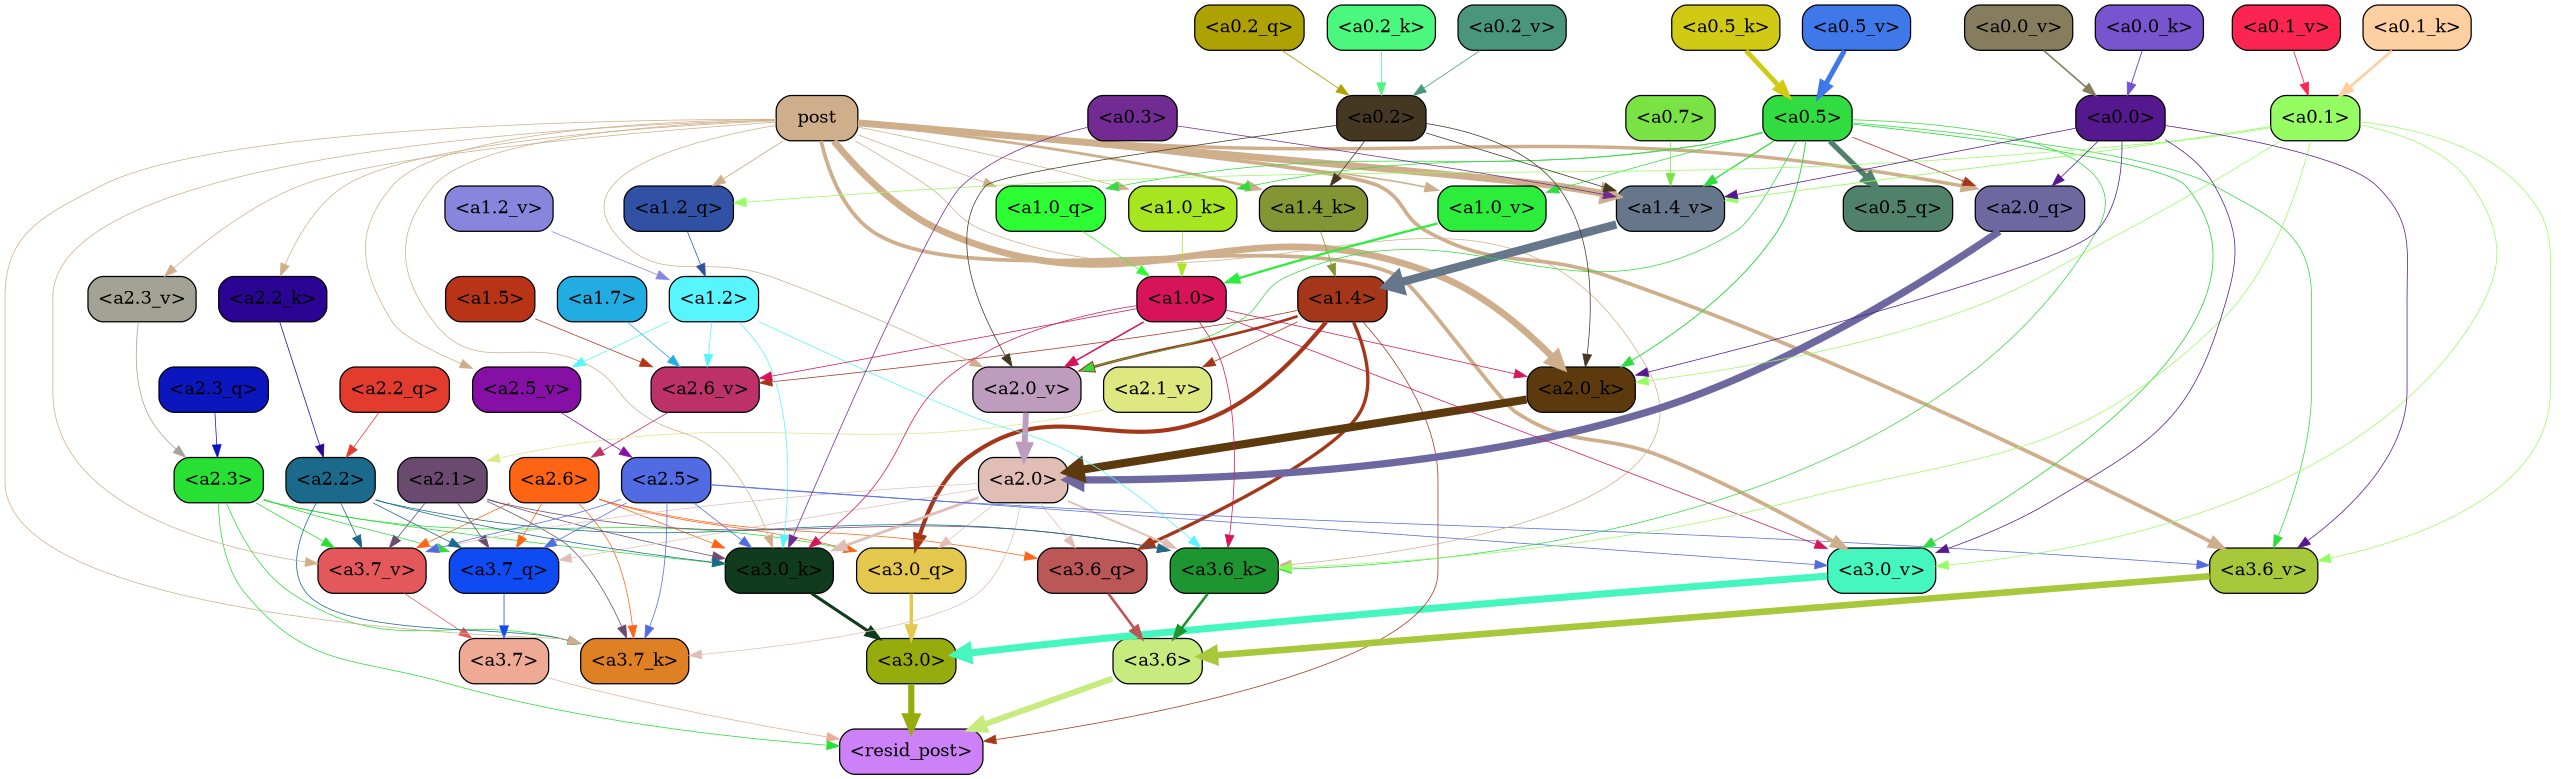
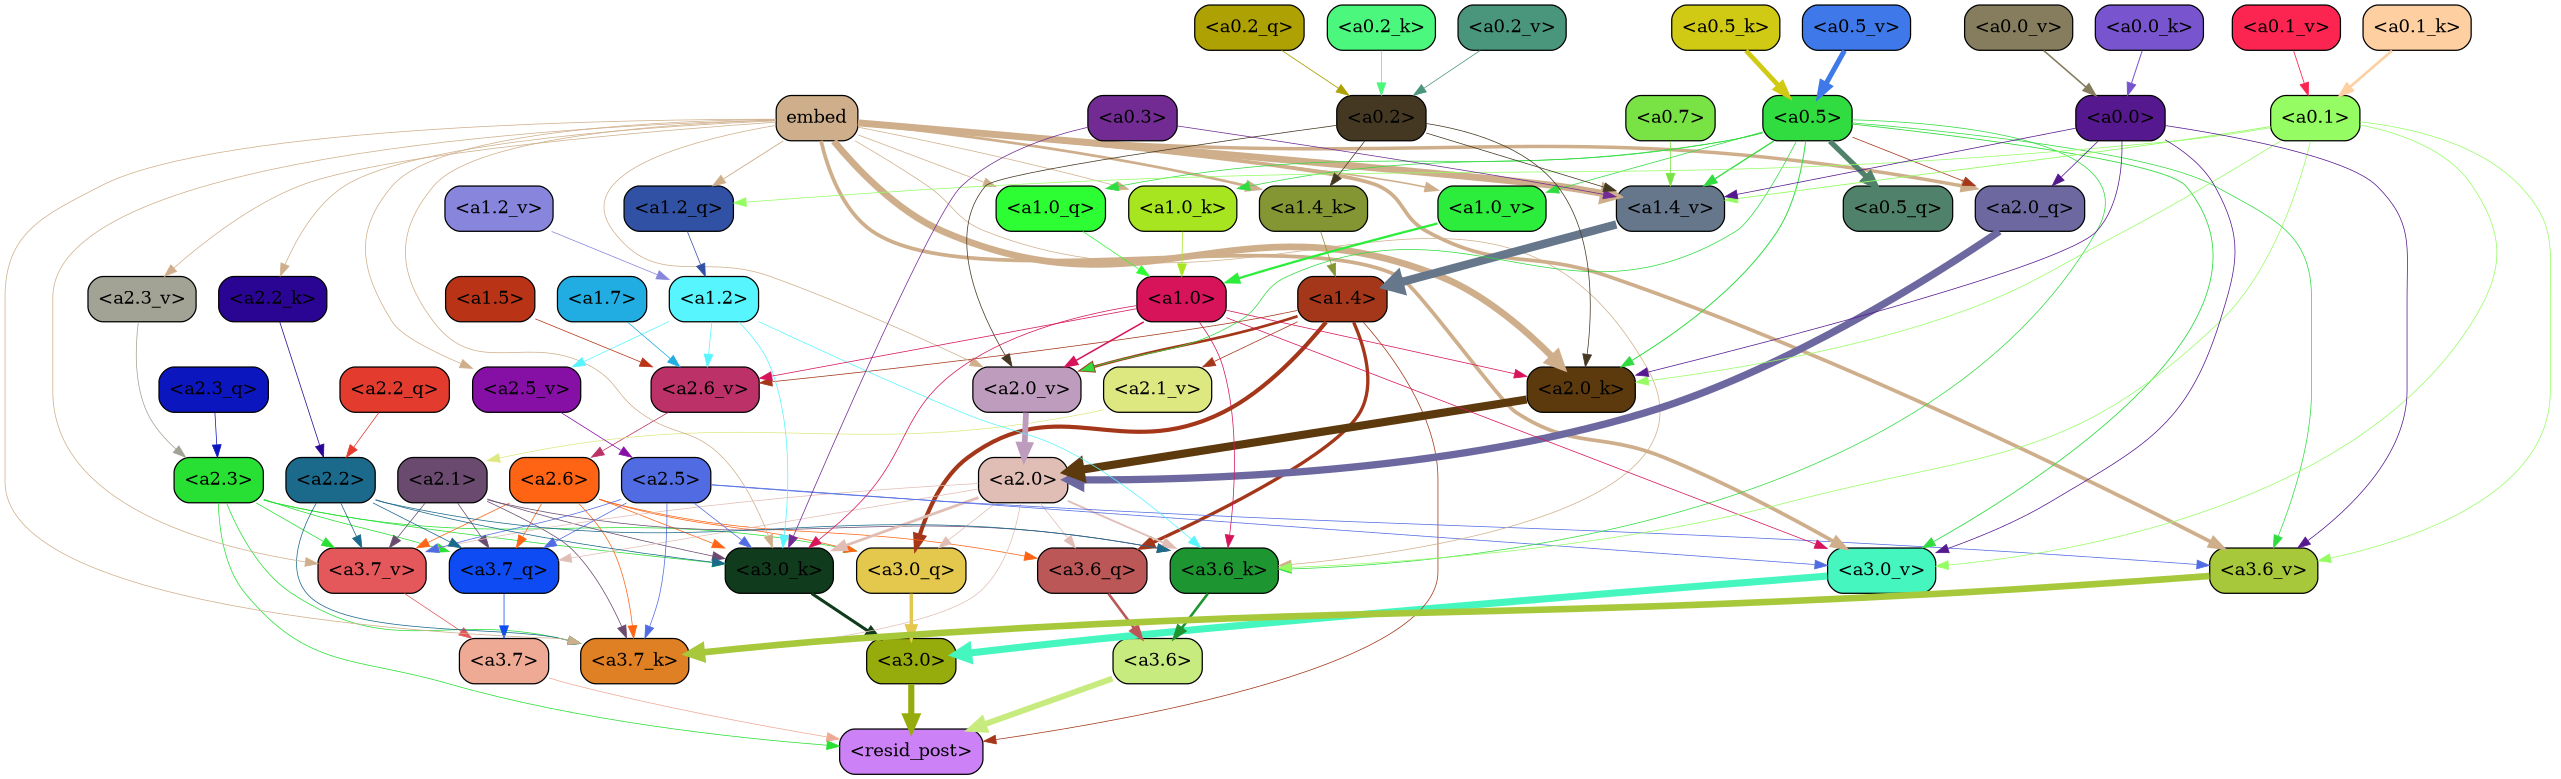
node "post": label "post" -> "embed"
edge "<a3.6_v>" -> "<a3.6>": now "<a3.6_v>" -> "<a3.7_k>"
